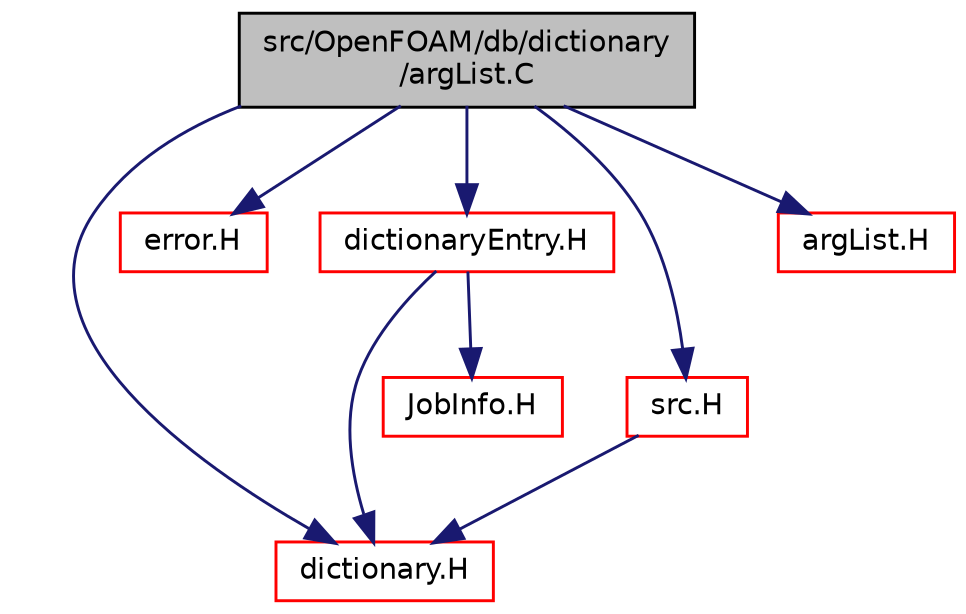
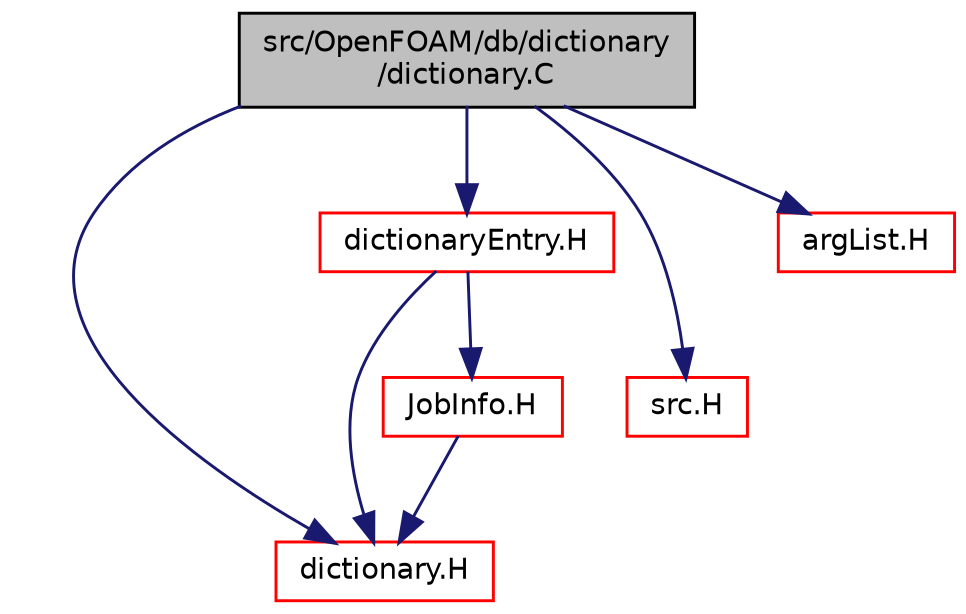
node "src/OpenFOAM/db/dictionary /argList.C": label "src/OpenFOAM/db/dictionary /argList.C" -> "src/OpenFOAM/db/dictionary /dictionary.C"
node "error.H": removed
edge "src.H" -> "dictionary.H": now "JobInfo.H" -> "dictionary.H"
